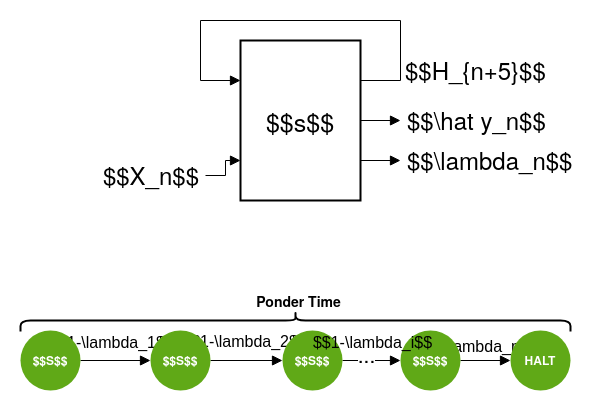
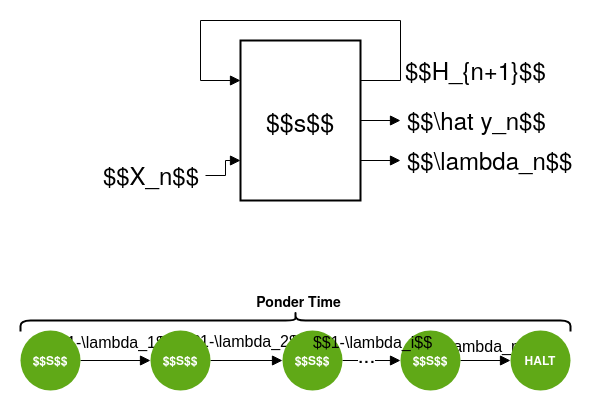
node "$$H_{n+5}$$": label "$$H_{n+5}$$" -> "$$H_{n+1}$$"
